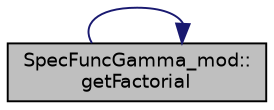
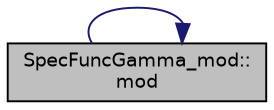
node "SpecFuncGamma_mod:: getFactorial": label "SpecFuncGamma_mod:: getFactorial" -> "SpecFuncGamma_mod:: mod"
